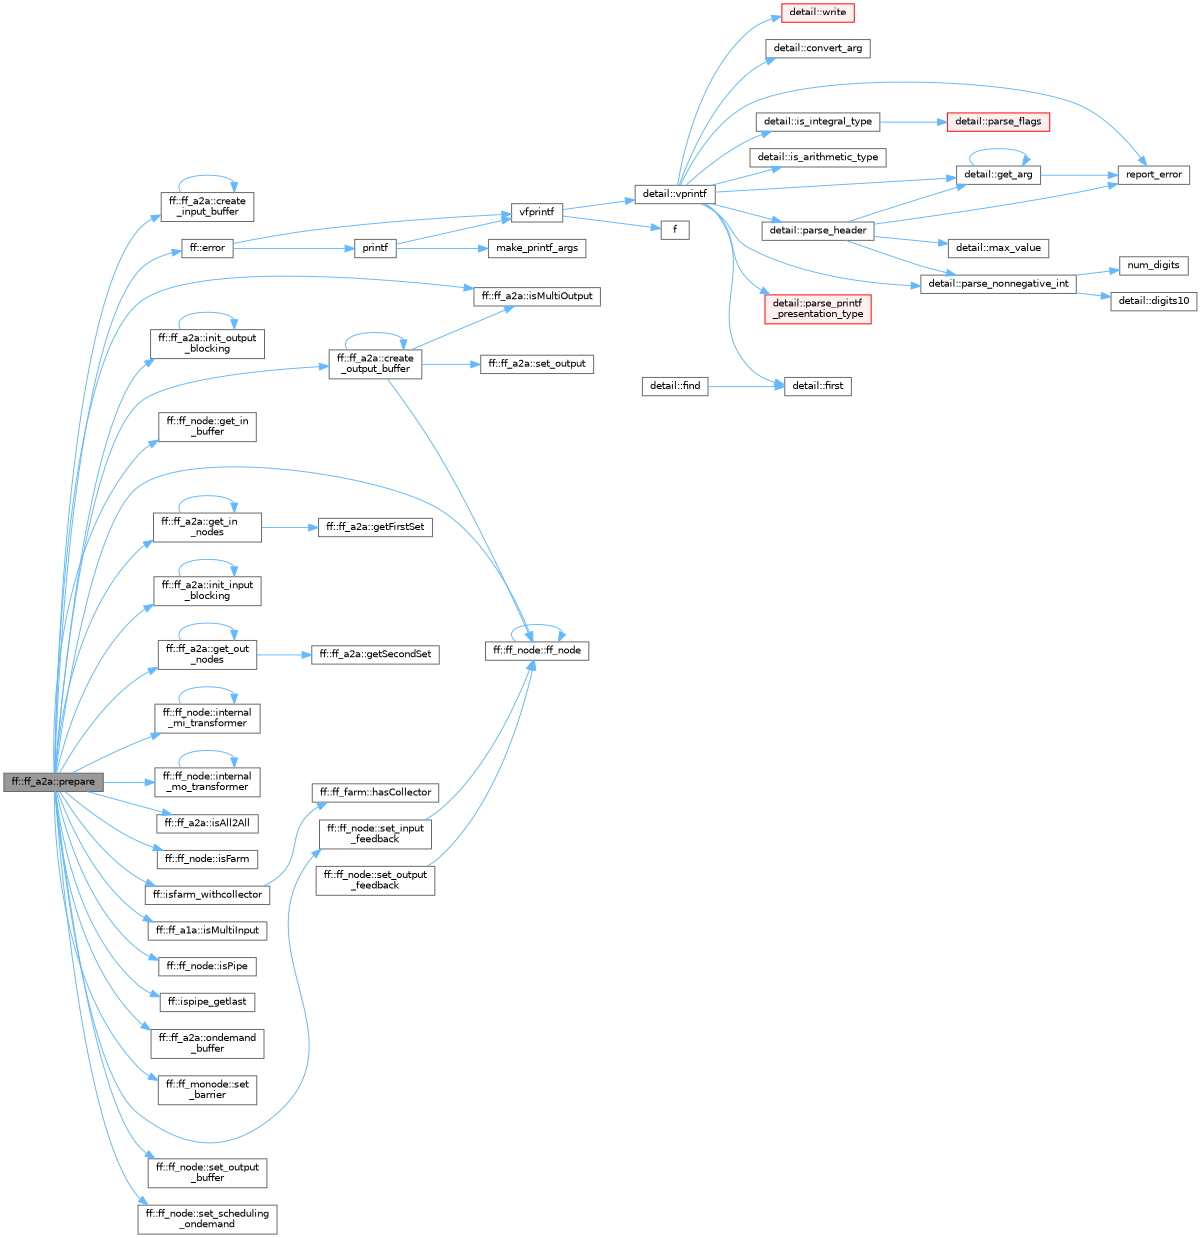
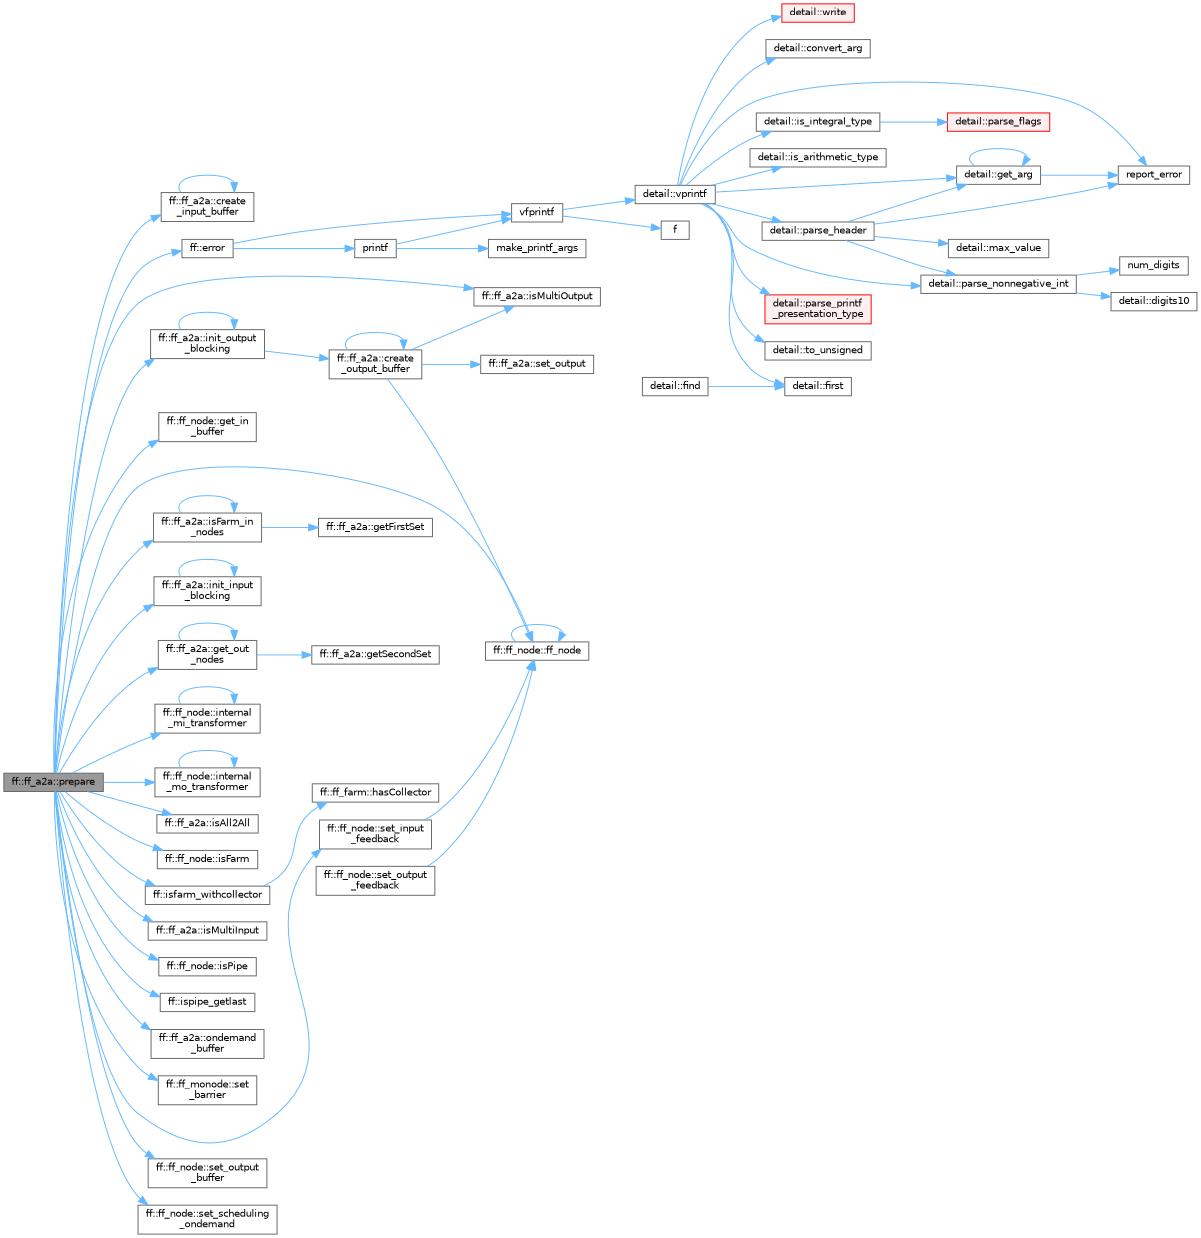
node "detail::to_unsigned": added
edge "ff::ff_a2a::prepare" -> "ff::ff_a2a::create _output_buffer": now "ff::ff_a2a::init_output _blocking" -> "ff::ff_a2a::create _output_buffer"
node "ff::ff_a2a::get_in _nodes": label "ff::ff_a2a::get_in _nodes" -> "ff::ff_a2a::isFarm_in _nodes"
node "ff::ff_a1a::isMultiInput": label "ff::ff_a1a::isMultiInput" -> "ff::ff_a2a::isMultiInput"
